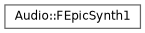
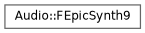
node "Audio::FEpicSynth1": label "Audio::FEpicSynth1" -> "Audio::FEpicSynth9"
